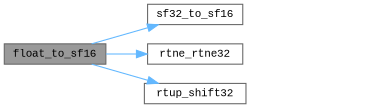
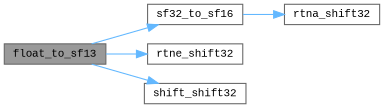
node "rtna_shift32": added
node "float_to_sf16": label "float_to_sf16" -> "float_to_sf13"
node "rtne_rtne32": label "rtne_rtne32" -> "rtne_shift32"
node "rtup_shift32": label "rtup_shift32" -> "shift_shift32"
